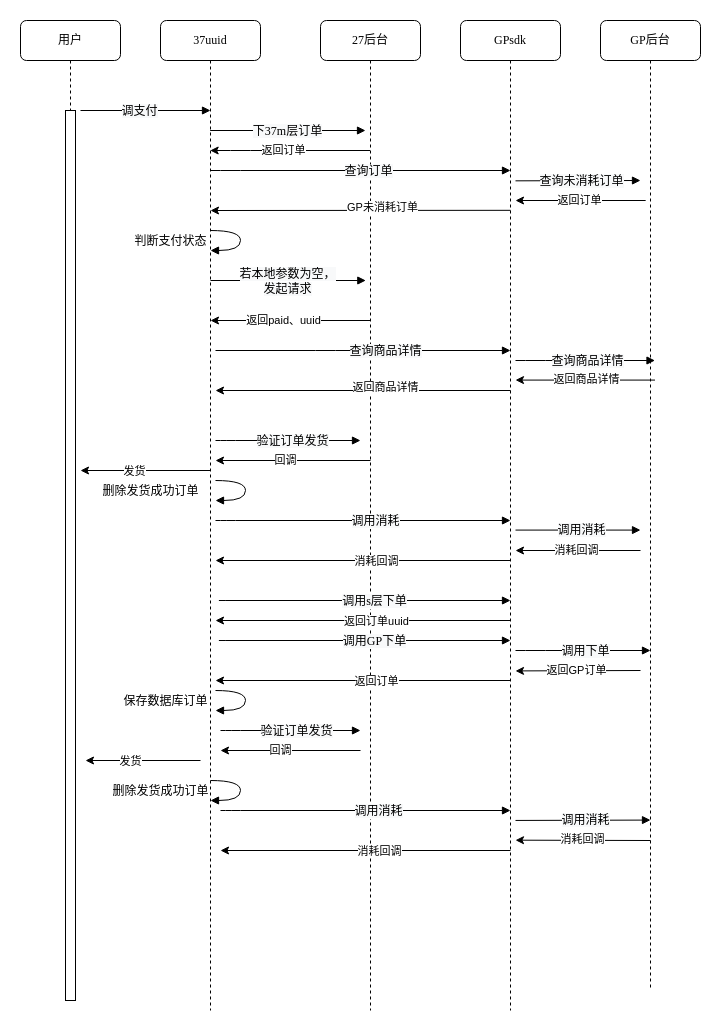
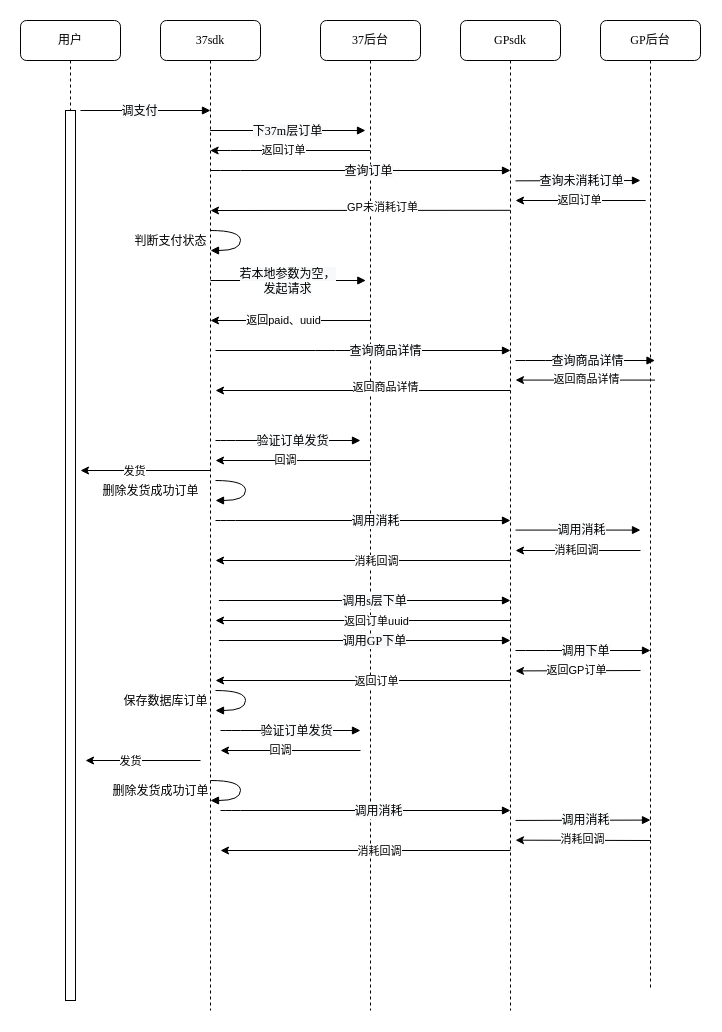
node "37uuid": label "37uuid" -> "37sdk"
node "27后台": label "27后台" -> "37后台"
